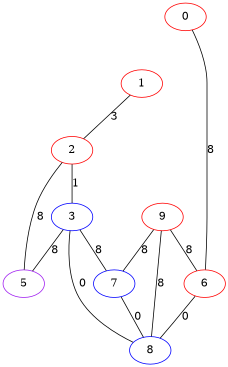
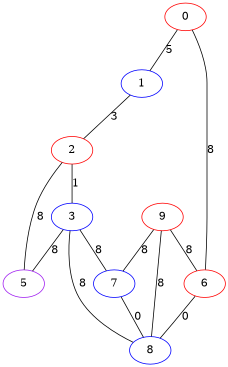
edge "0" -- "1": added, label "5"
node "1": color red -> blue
edge "3" -- "8": label "0" -> "8"
